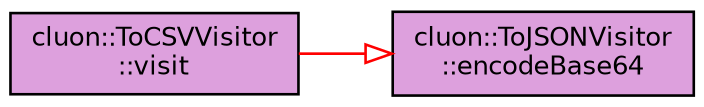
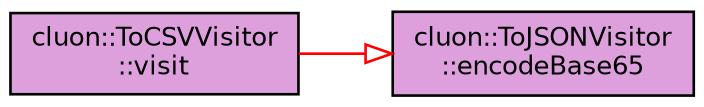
node "cluon::ToJSONVisitor ::encodeBase64": label "cluon::ToJSONVisitor ::encodeBase64" -> "cluon::ToJSONVisitor ::encodeBase65"
